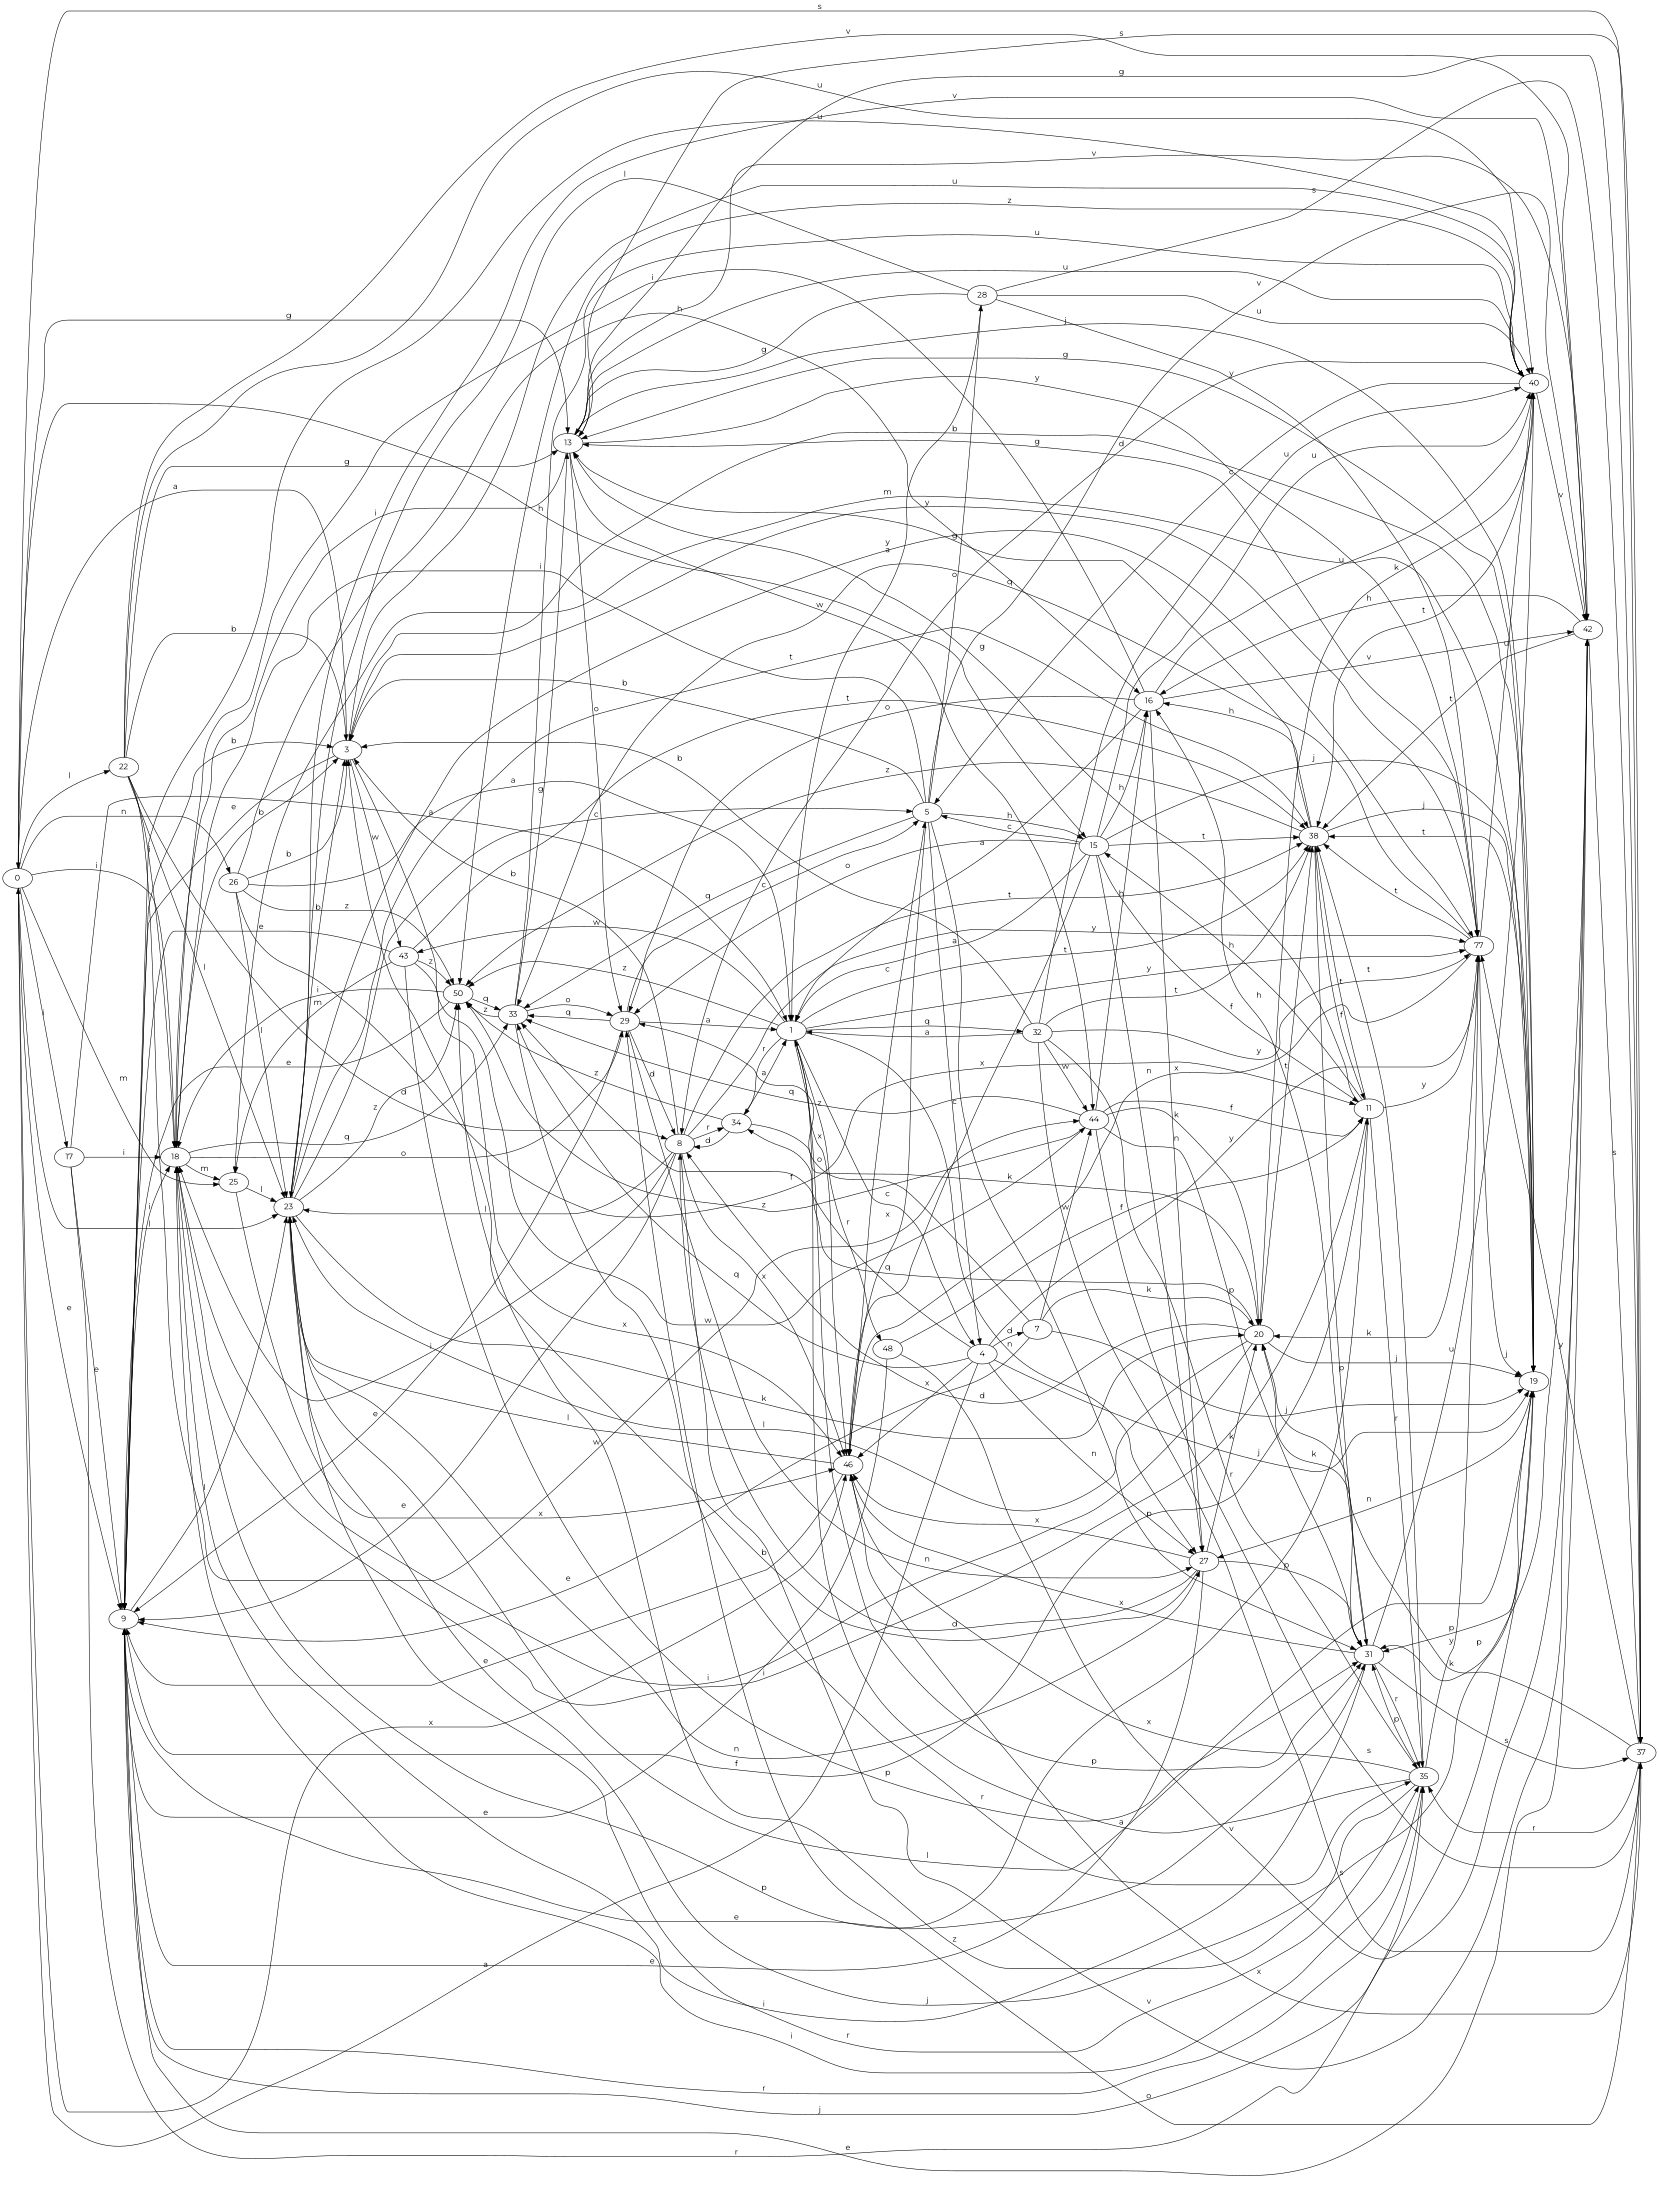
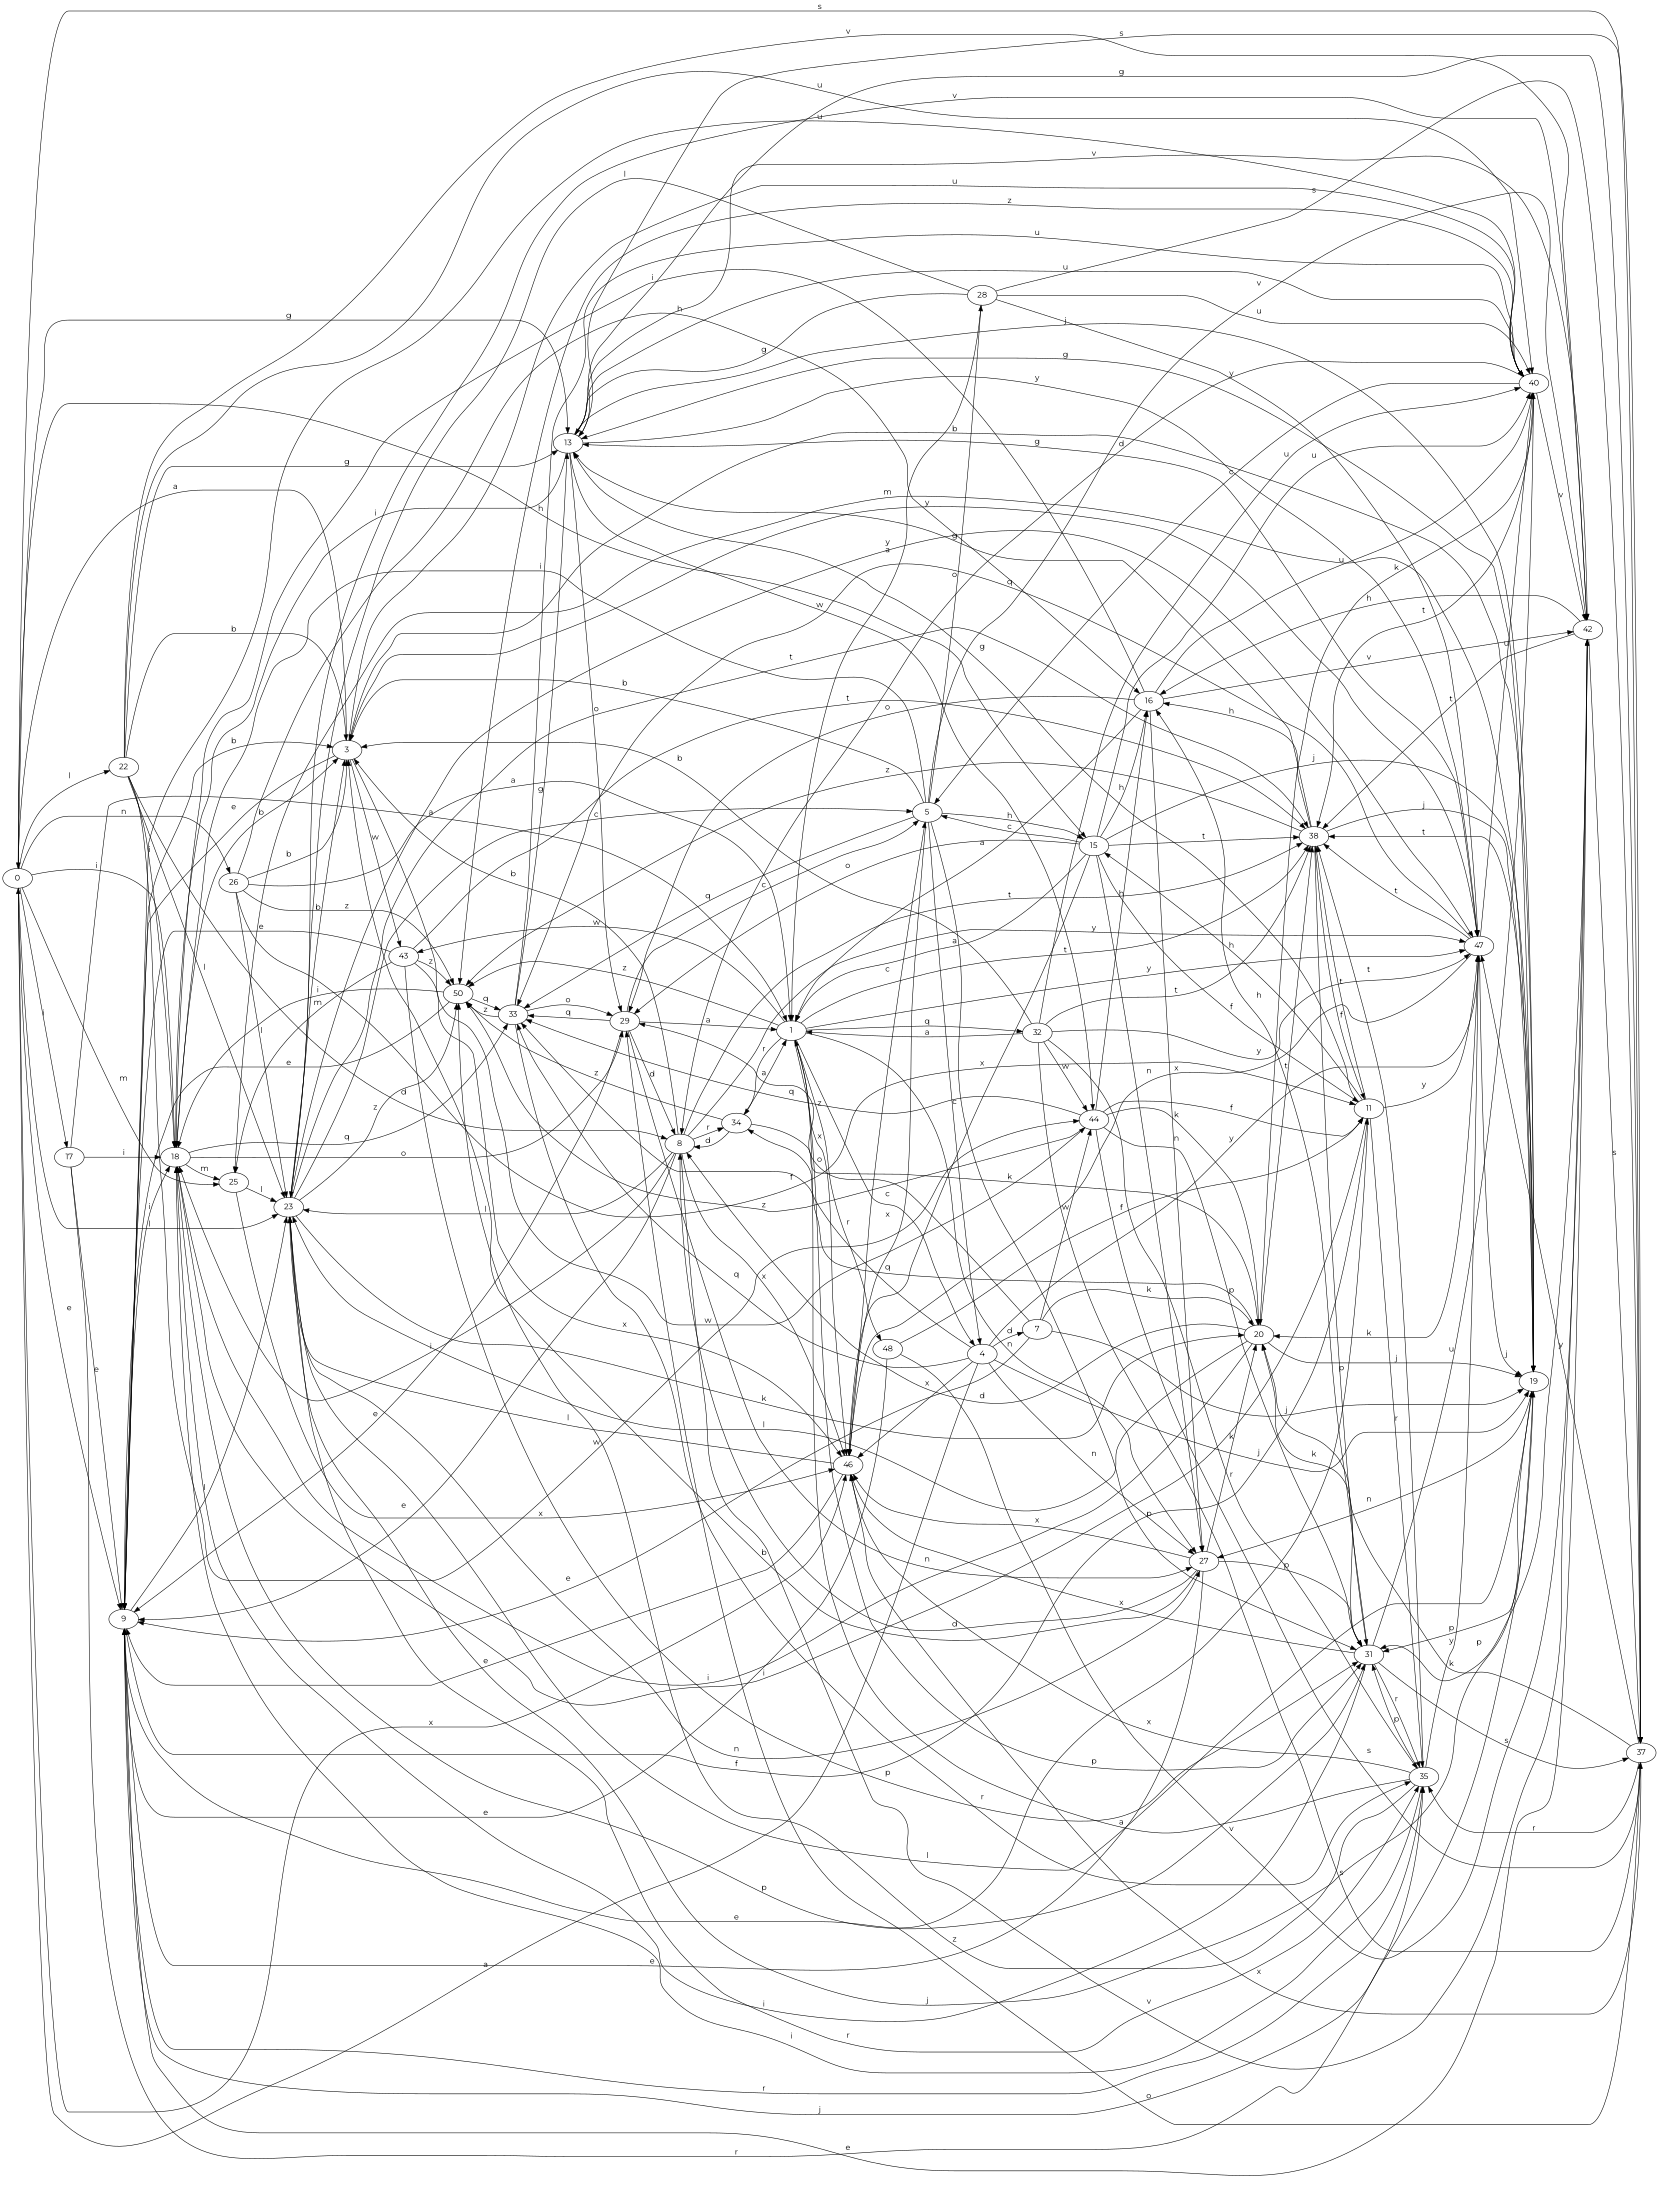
node "77": label "77" -> "47"
